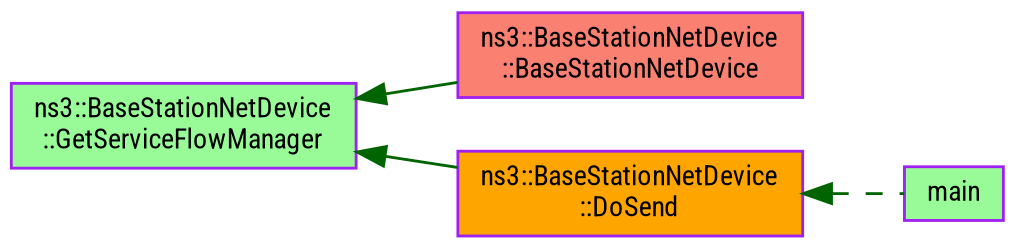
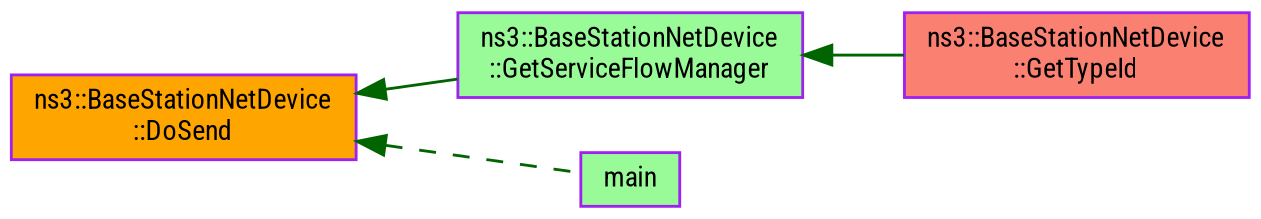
node "ns3::BaseStationNetDevice ::BaseStationNetDevice": label "ns3::BaseStationNetDevice ::BaseStationNetDevice" -> "ns3::BaseStationNetDevice ::GetTypeId"
edge "ns3::BaseStationNetDevice ::DoSend" -> "ns3::BaseStationNetDevice ::GetServiceFlowManager": reversed
